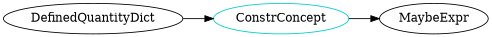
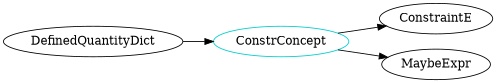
node "ConstraintE": added
